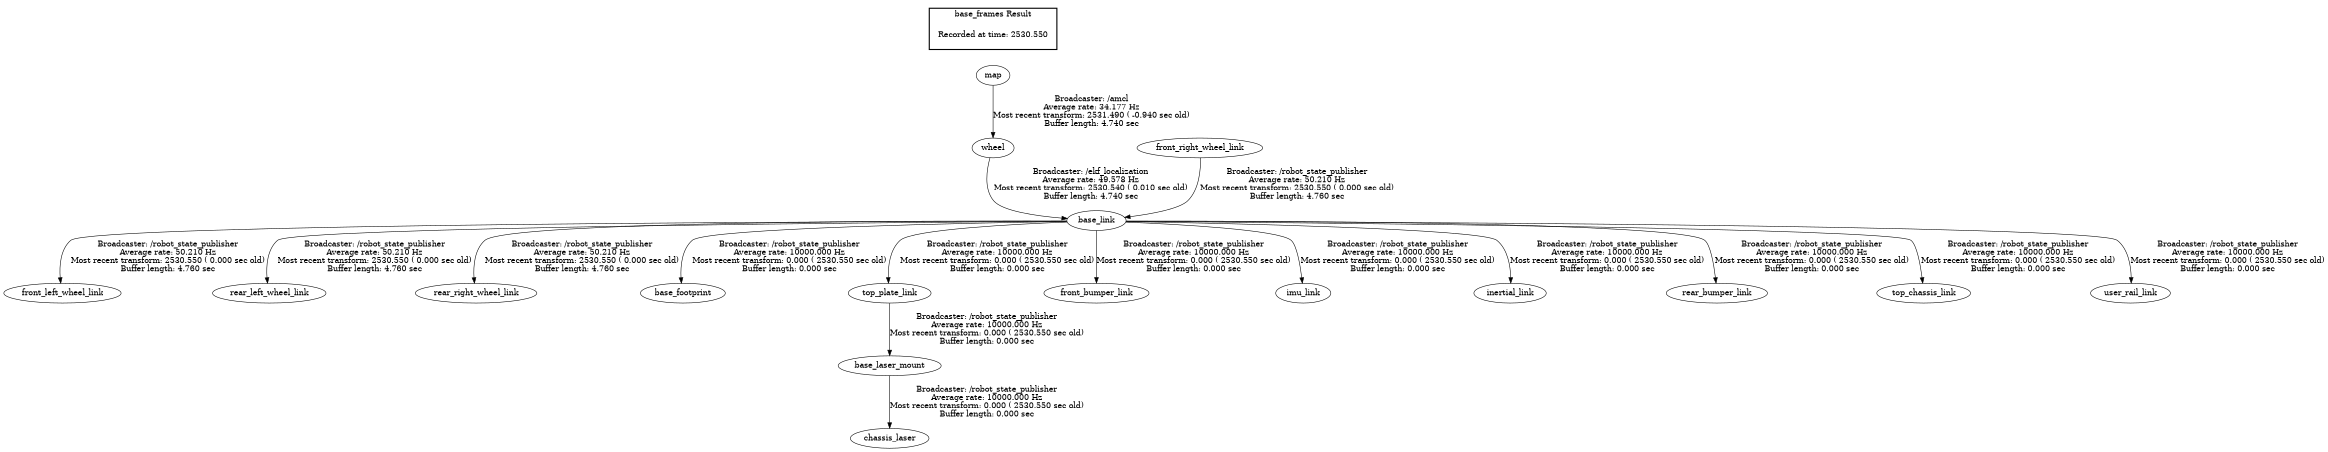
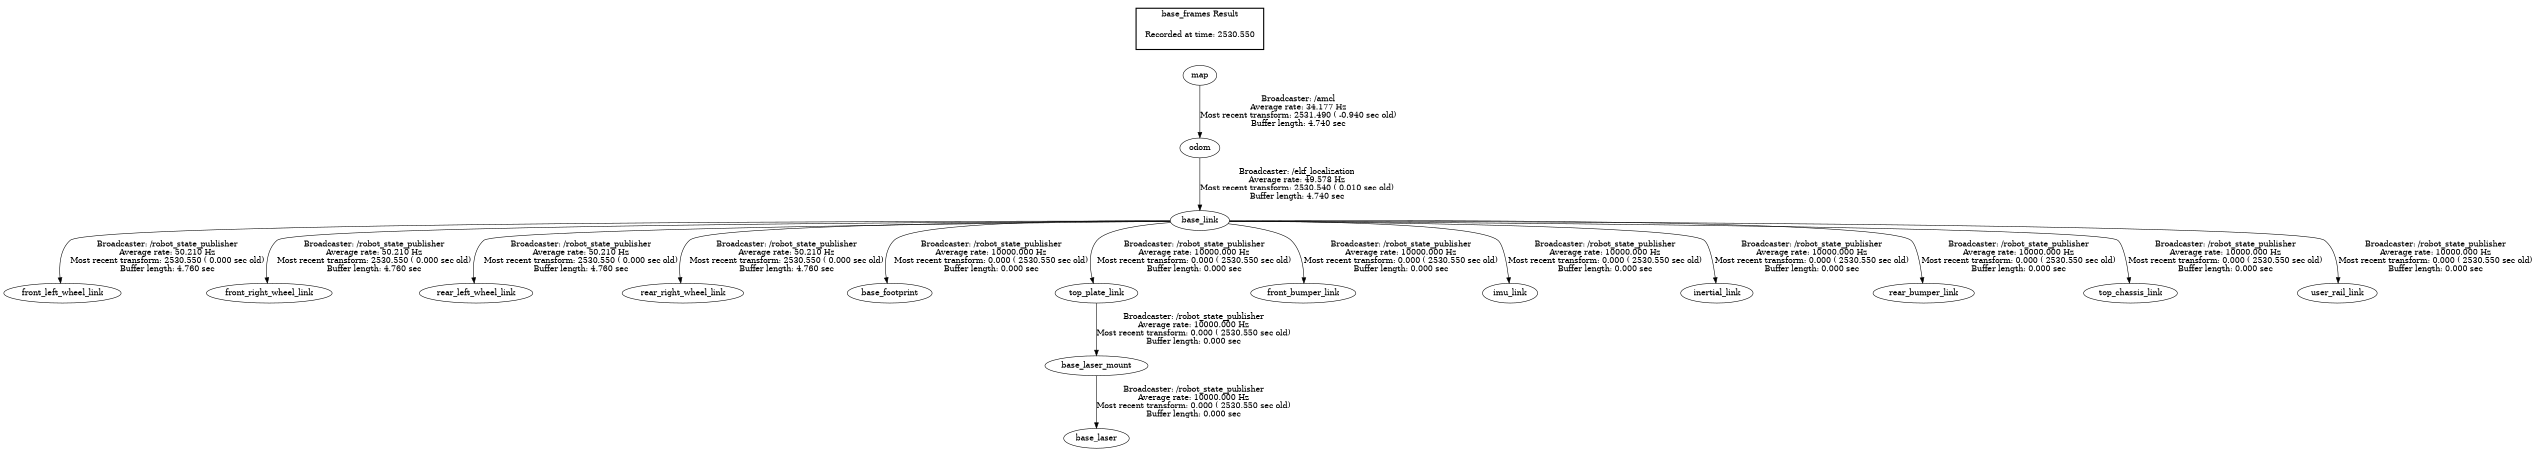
node "wheel": label "wheel" -> "odom"
edge "front_right_wheel_link" -> "base_link": reversed
node "chassis_laser": label "chassis_laser" -> "base_laser"
